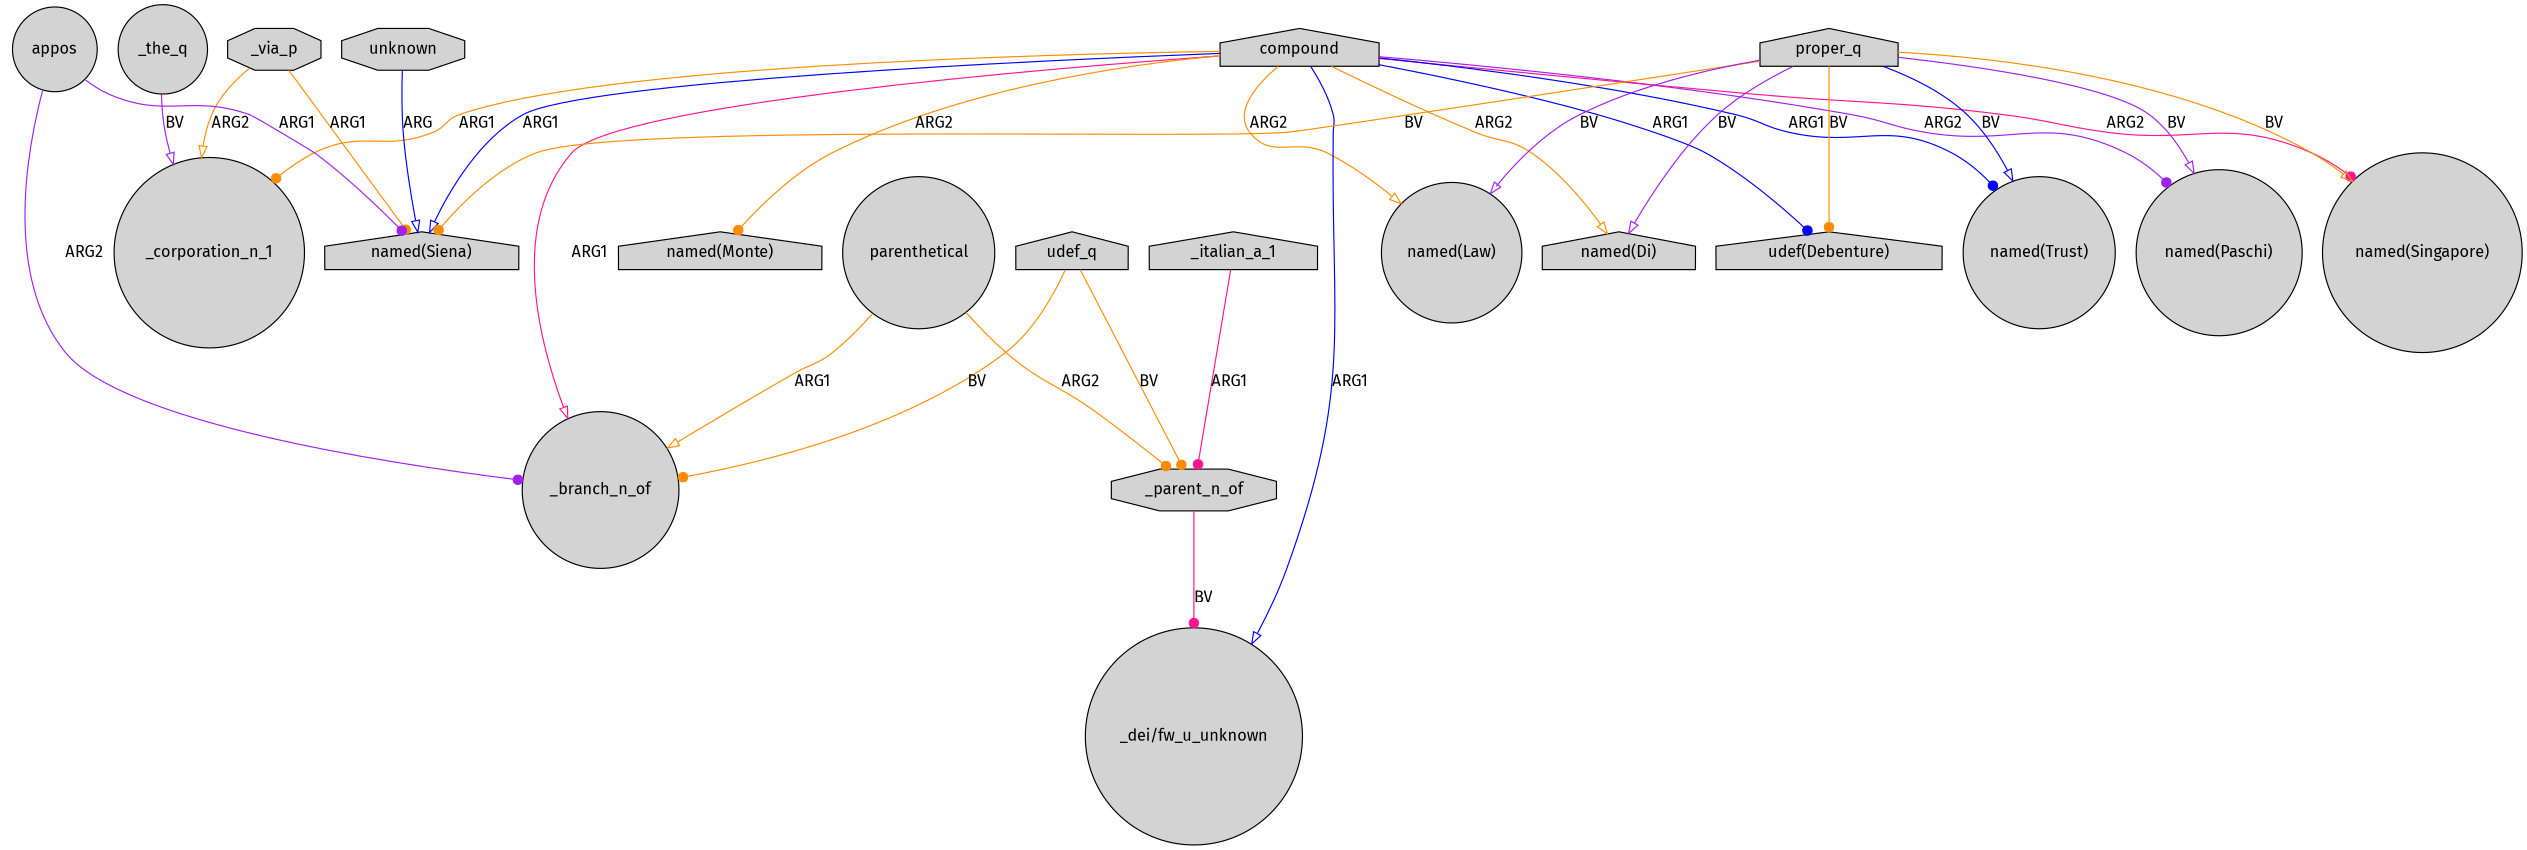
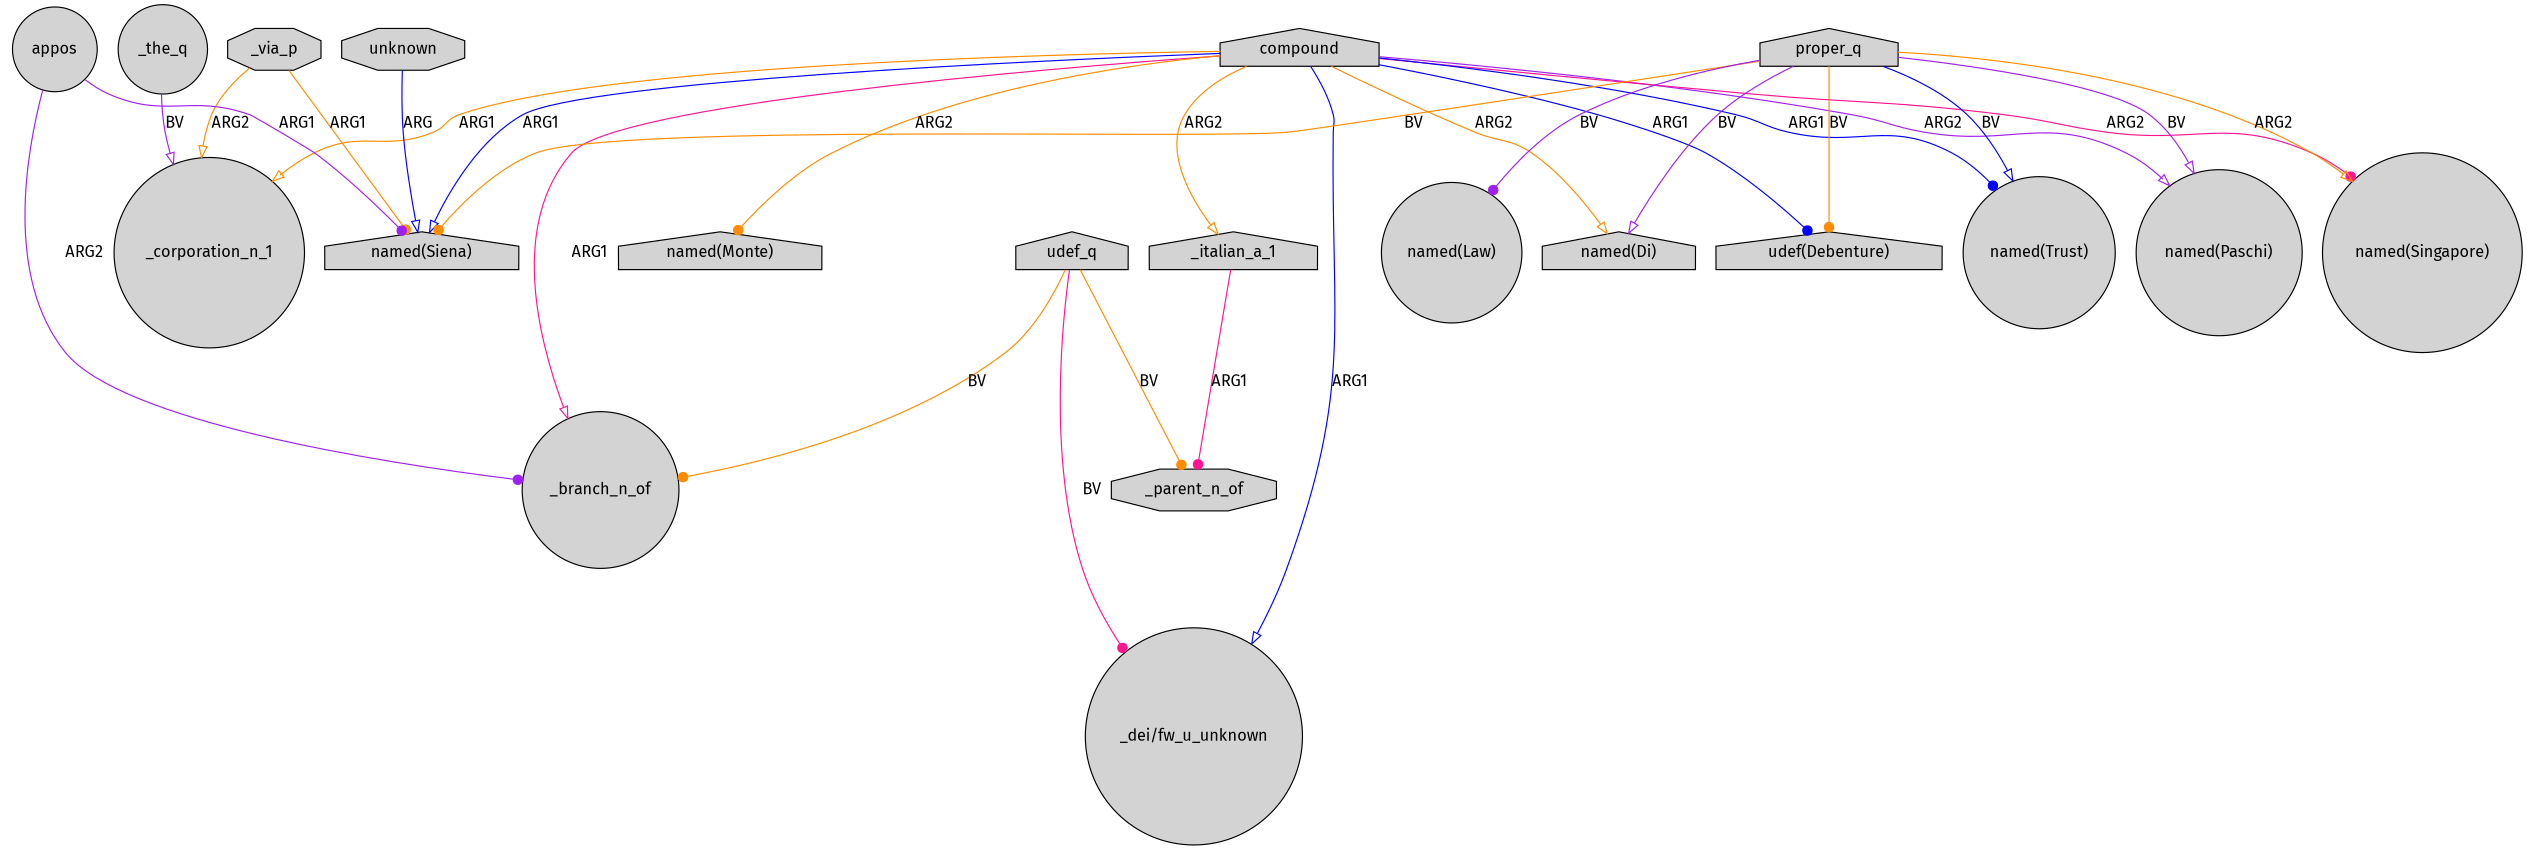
edge "compound" -> "_corporation_n_1": arrowhead dot -> onormal
edge "proper_q" -> "named(Law)": arrowhead onormal -> dot
edge "compound" -> "named(Paschi)": arrowhead dot -> onormal
edge "proper_q" -> "named(Singapore)": label "BV" -> "ARG2"
edge "compound" -> "named(Law)": now "compound" -> "_italian_a_1"
node "parenthetical": removed
edge "_parent_n_of" -> "_dei/fw_u_unknown": now "udef_q" -> "_dei/fw_u_unknown"
